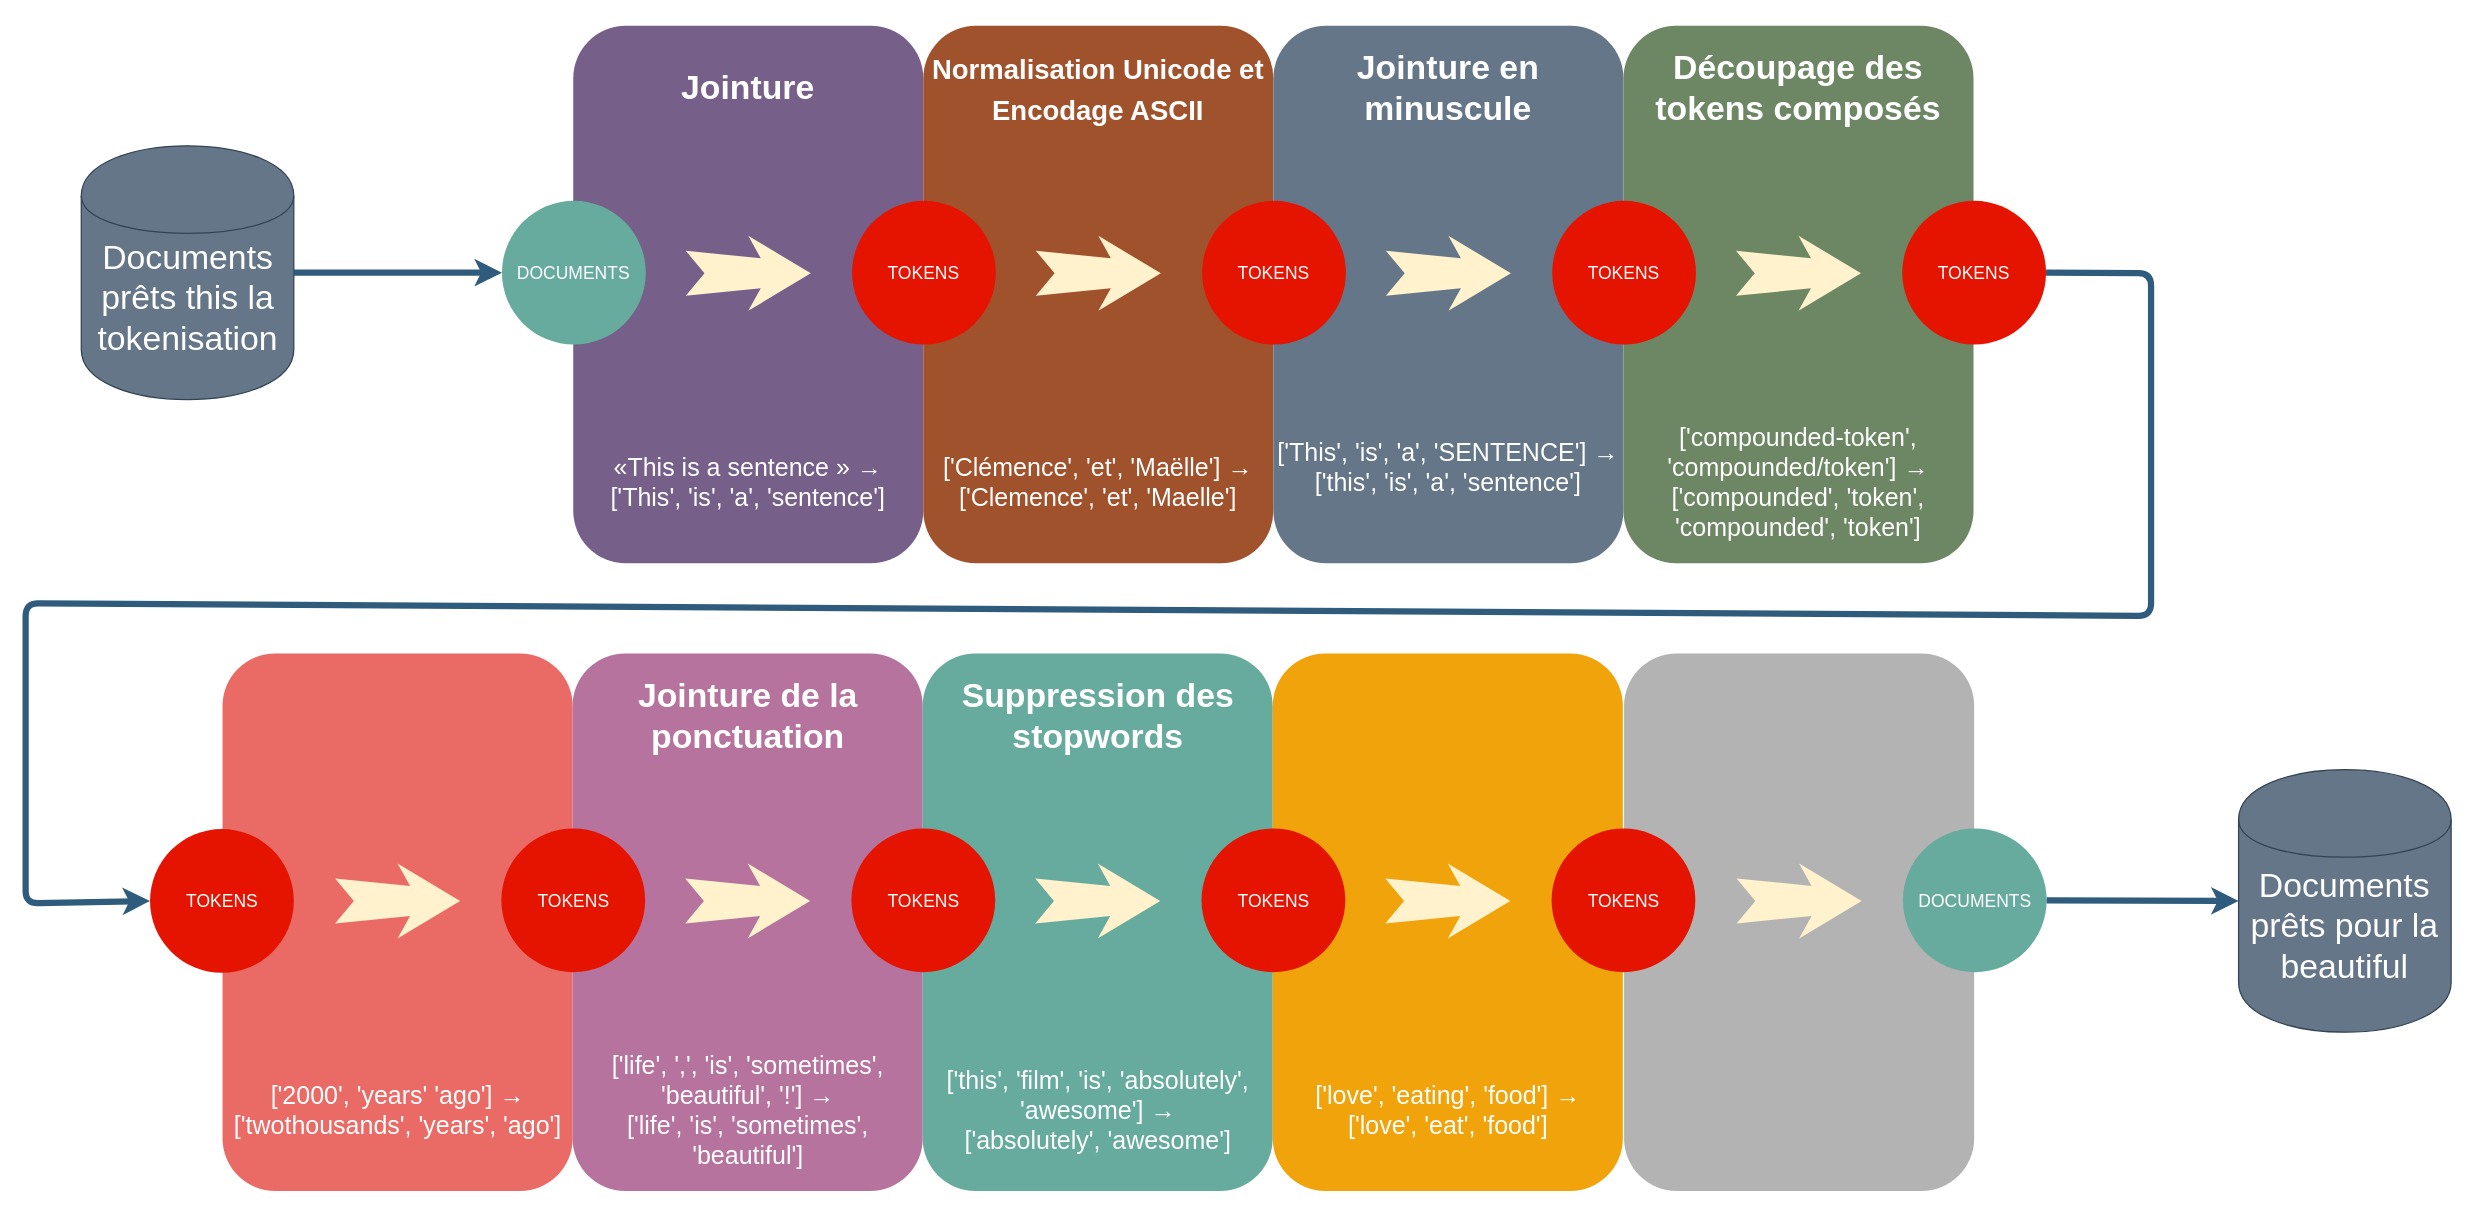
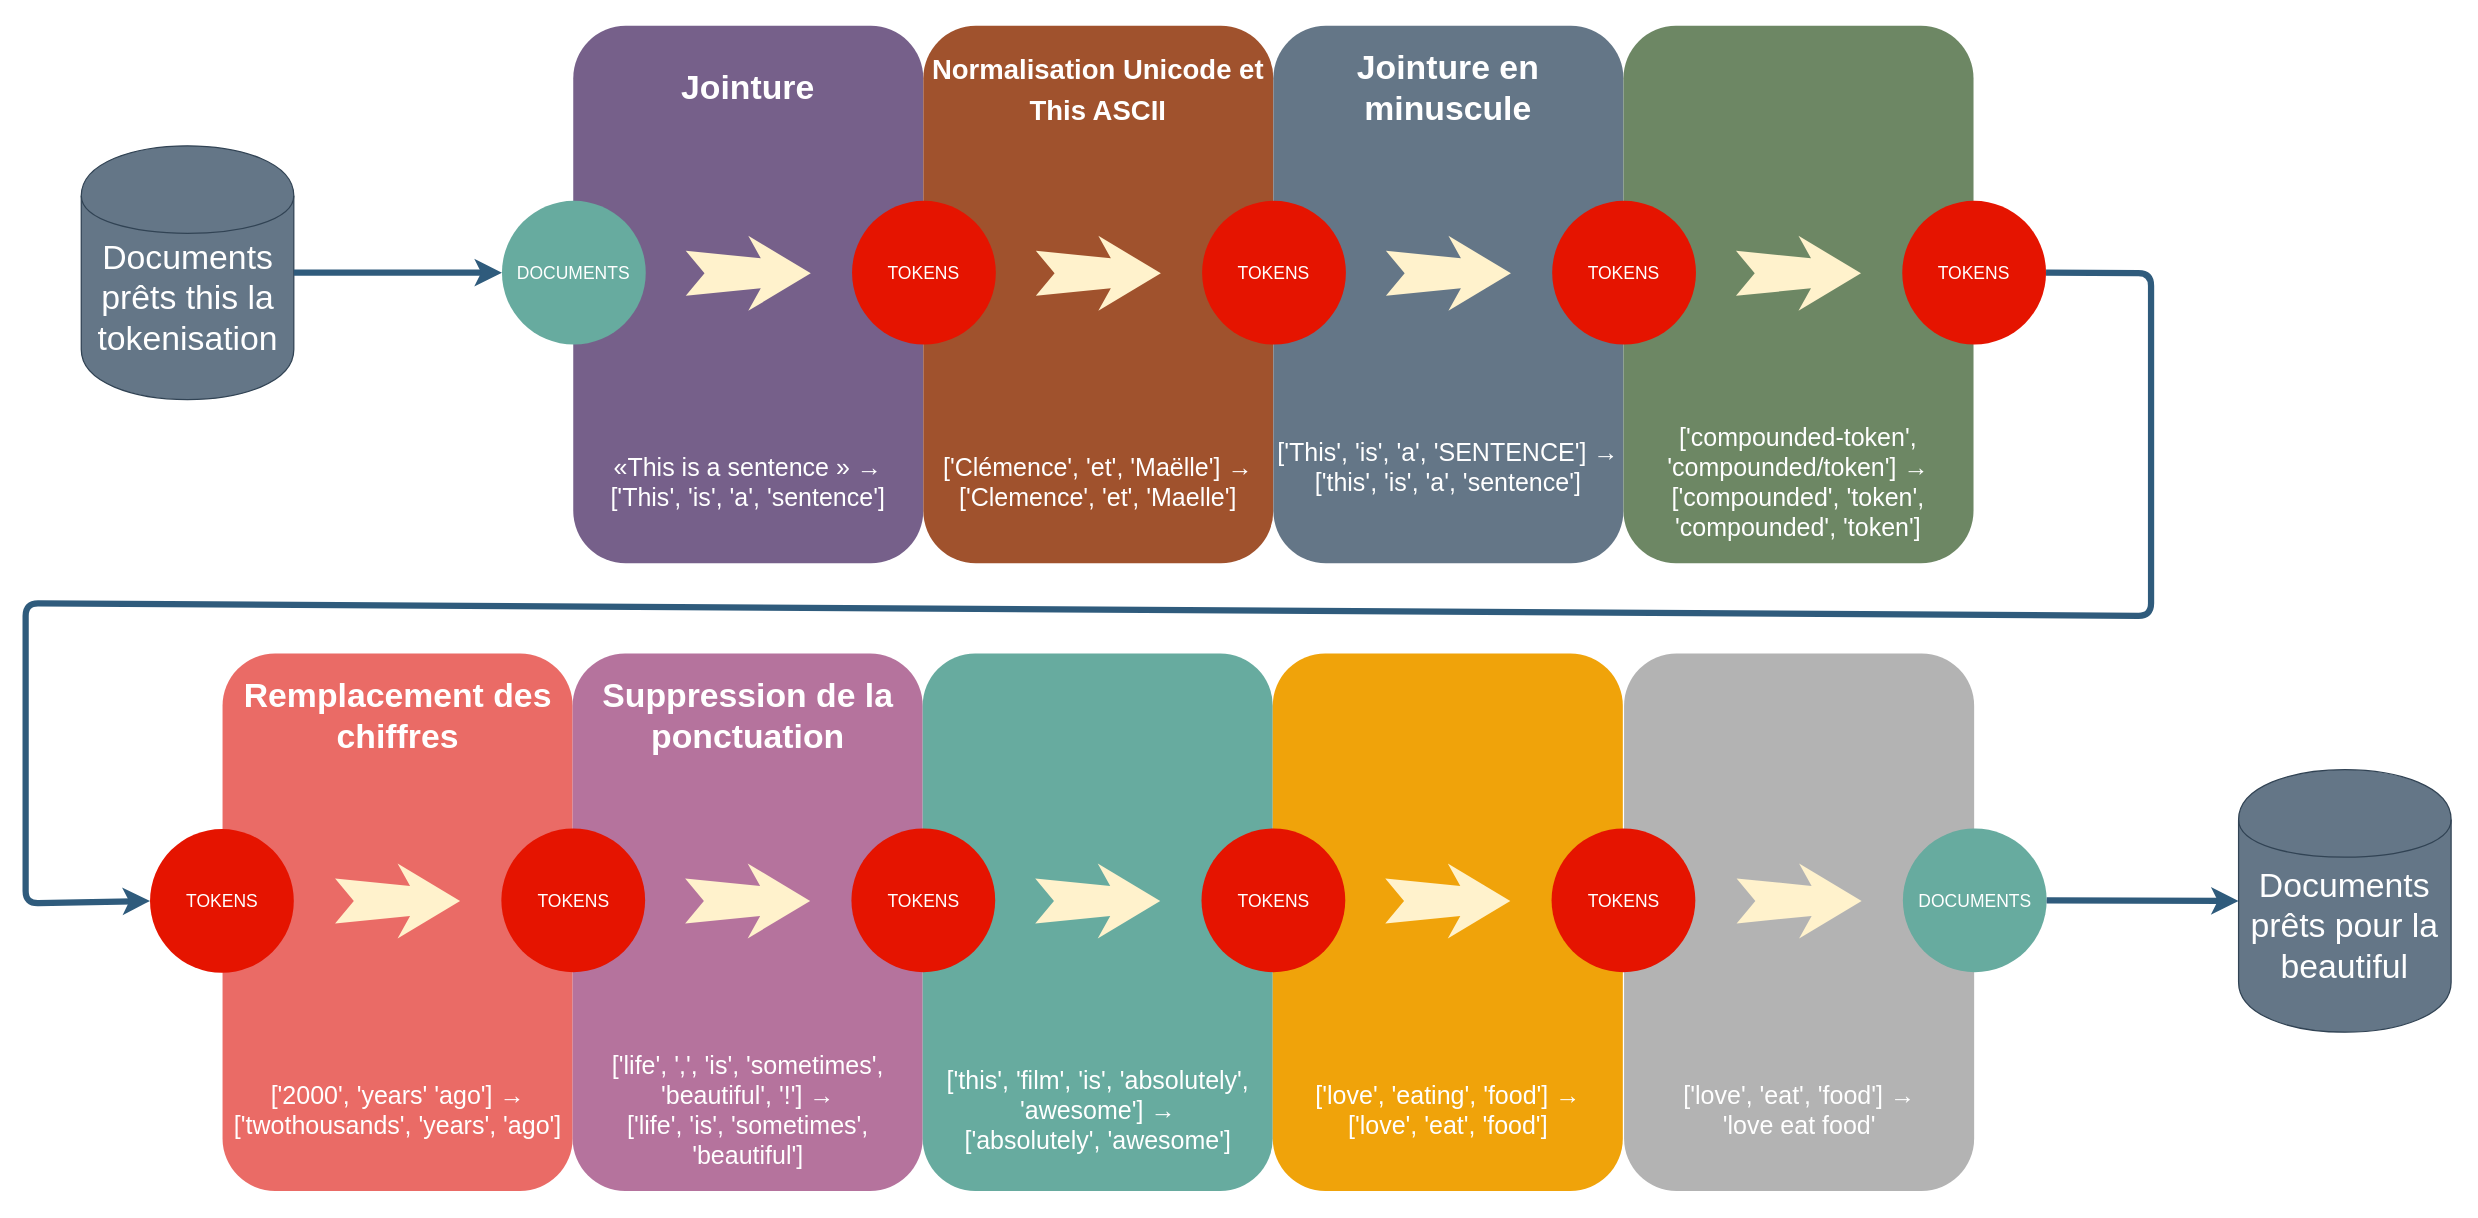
node "Normalisation Unicode et Encodage ASCII": label "Normalisation Unicode et Encodage ASCII" -> "Normalisation Unicode et This ASCII"
node "Découpage des tokens composés": removed
node "Remplacement des chiffres": added
node "Jointure de la ponctuation": label "Jointure de la ponctuation" -> "Suppression de la ponctuation"
node "Suppression des stopwords": removed
node "['love', 'eat', 'food'] → 'love eat food'": added
